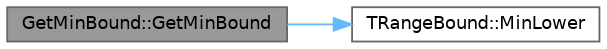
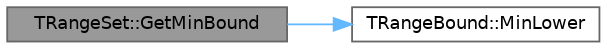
node "GetMinBound::GetMinBound": label "GetMinBound::GetMinBound" -> "TRangeSet::GetMinBound"
